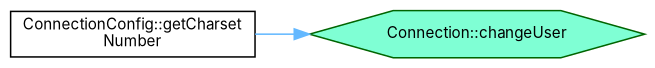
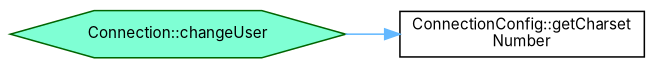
edge "ConnectionConfig::getCharset Number" -> "Connection::changeUser": reversed
